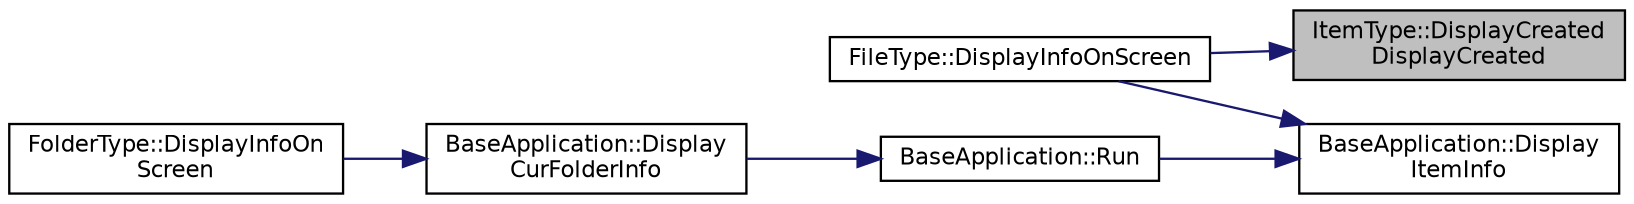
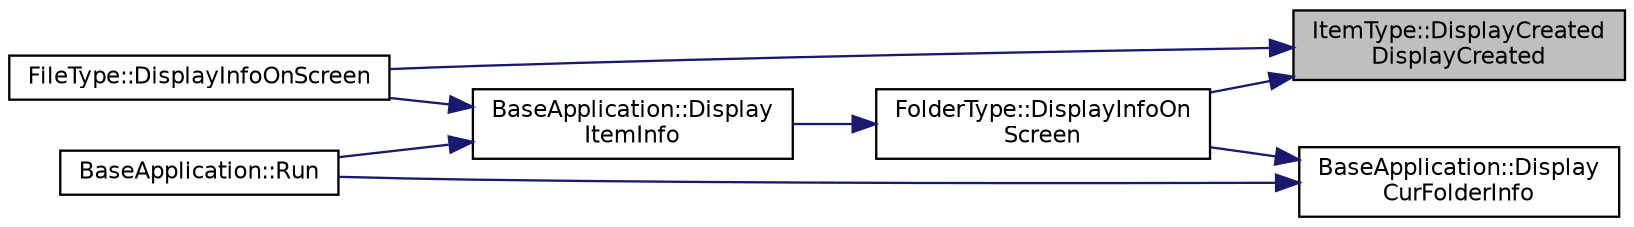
edge "FolderType::DisplayInfoOn Screen" -> "ItemType::DisplayCreated DisplayCreated": added
edge "BaseApplication::Display ItemInfo" -> "FolderType::DisplayInfoOn Screen": added
edge "BaseApplication::Display CurFolderInfo" -> "BaseApplication::Run": reversed
